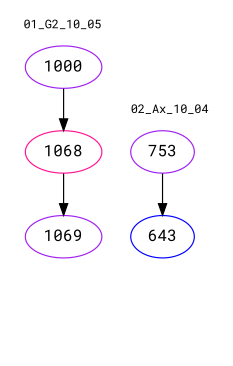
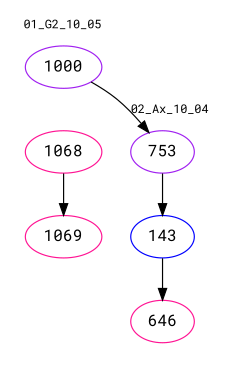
edge "1000" -> "1068": now "1000" -> "753"
node "1069": color purple -> deeppink
node "643": label "643" -> "143"
node "646": added
